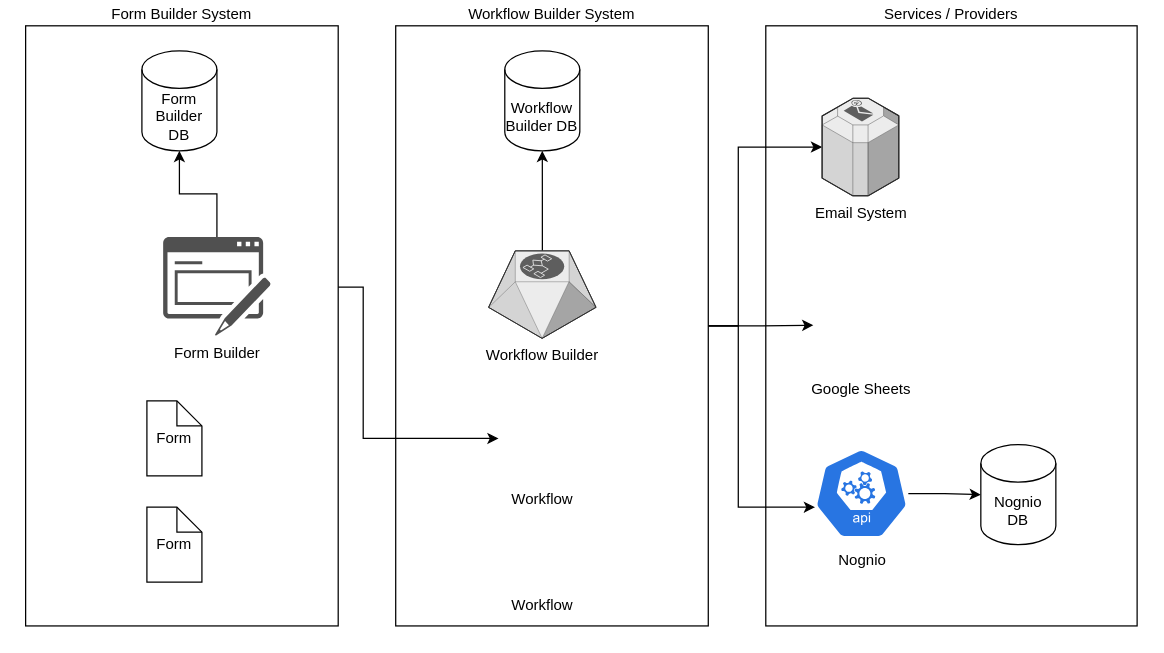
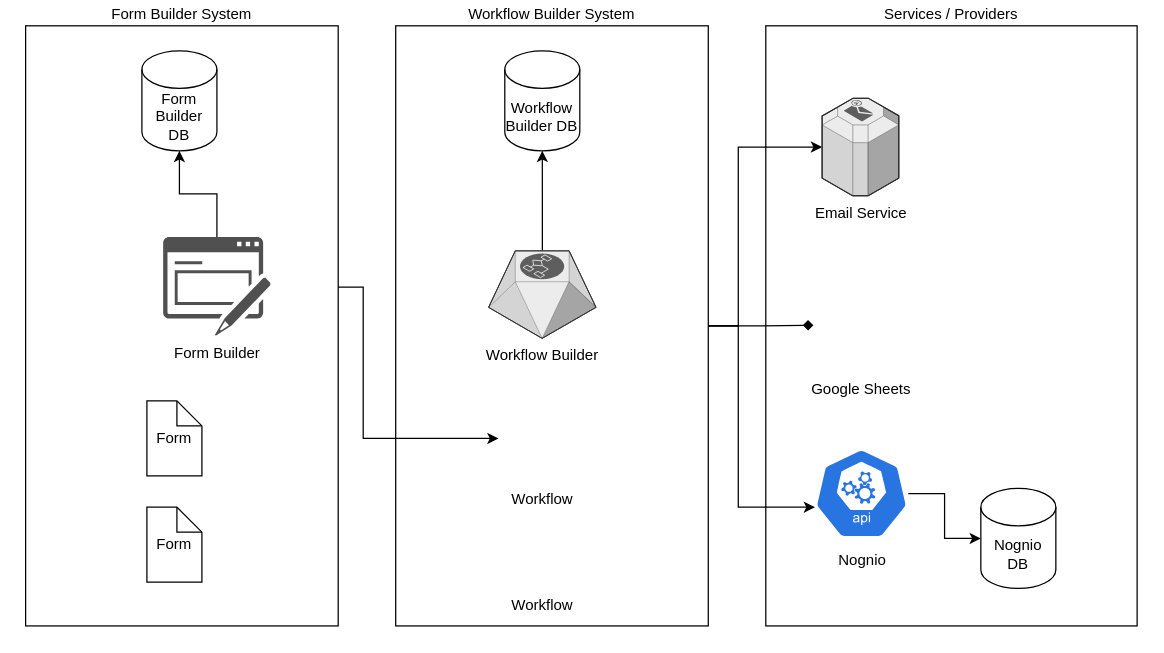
node "Email System": label "Email System" -> "Email Service"
edge "Workflow Builder System" -> "Google Sheets": arrowhead classic -> diamond
node "Nognio DB": moved (1018, 494) -> (1018, 538)
